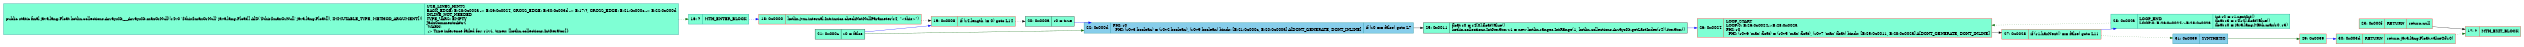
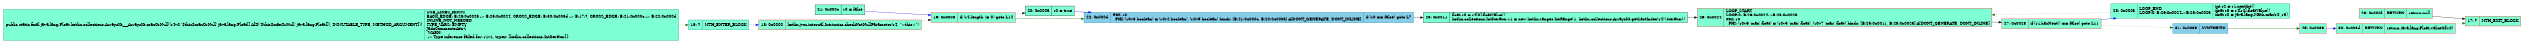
edge "25: 0x0011" -> "26: 0x0024": color blue -> black
edge "21: 0x000c" -> "22: 0x000d": now "19: 0x0008" -> "22: 0x000d"
